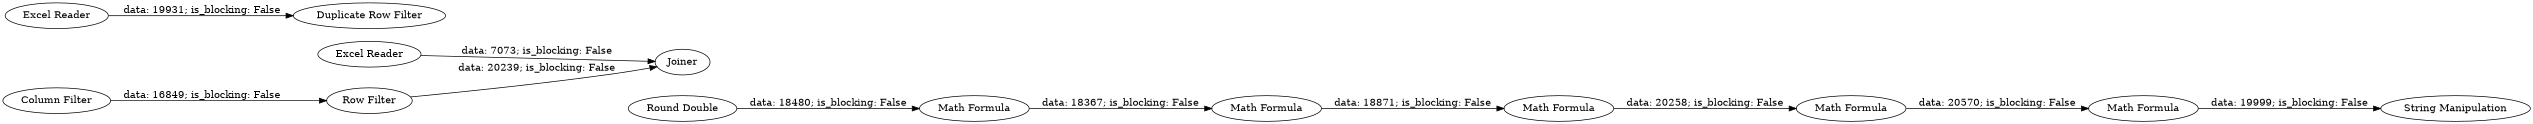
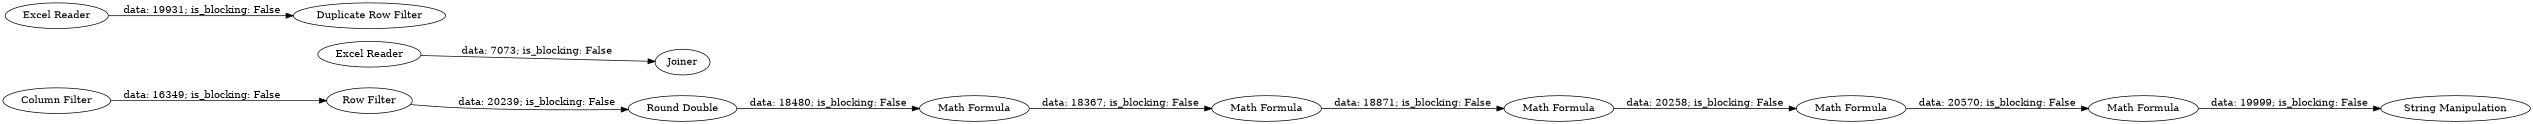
edge "Row Filter" -> "Joiner": now "Row Filter" -> "Round Double"
edge "Column Filter" -> "Row Filter": label "data: 16849; is_blocking: False" -> "data: 16349; is_blocking: False"
